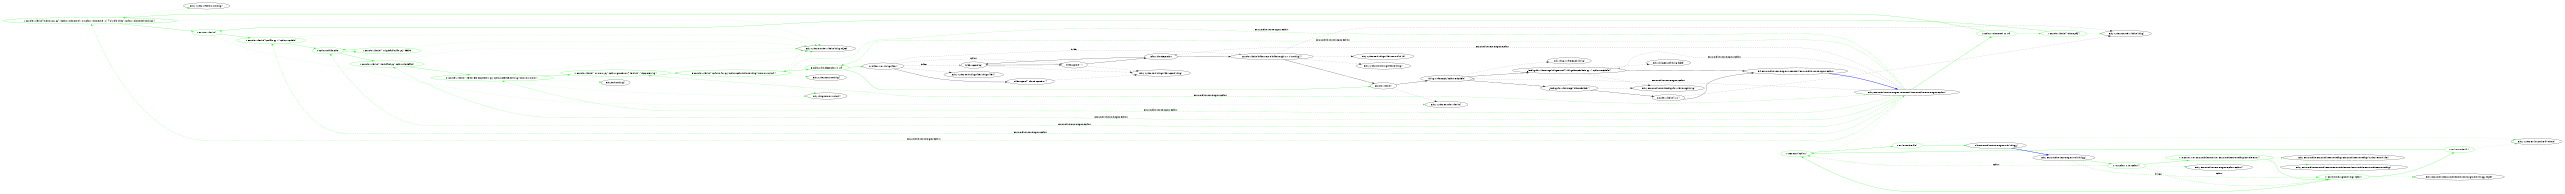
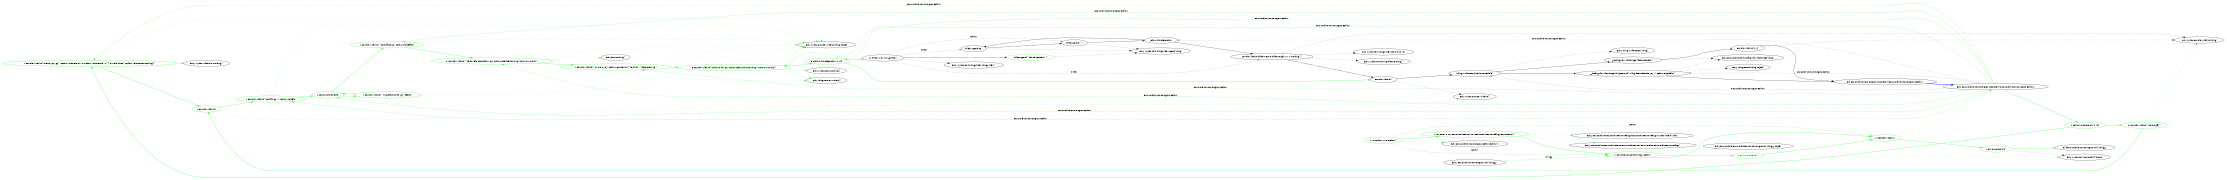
node "builder.Append(''  allowed operators: '')": color black -> green
edge "2: Environment.Exit(0)" -> "Entry System.Environment.Exit(verbose)": color green -> black
edge "Exit CommandLine.Demo.Program.Main(string[])" -> "Entry CommandLine.Demo.Program.Main(string[])": removed
edge "Entry CommandLine.Demo.Program.Main(string[])" -> "2: var options = new Options()": removed
